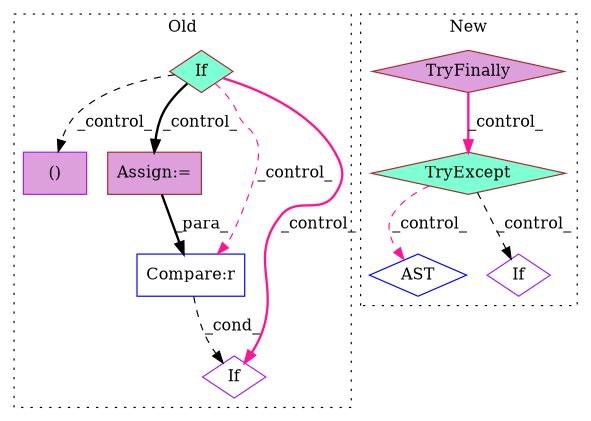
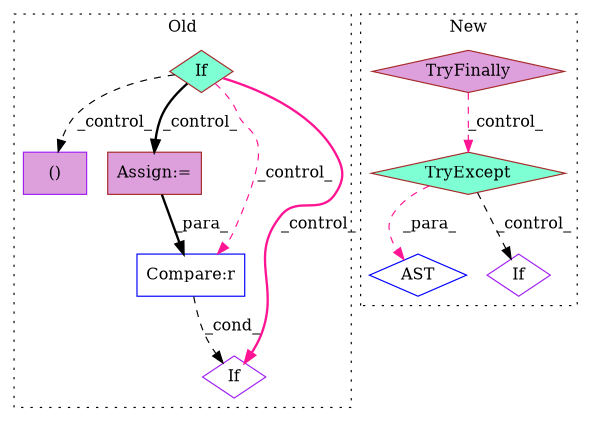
edge "TryFinally" -> "TryExcept": style bold -> dashed
edge "TryExcept" -> "AST": label "_control_" -> "_para_"
